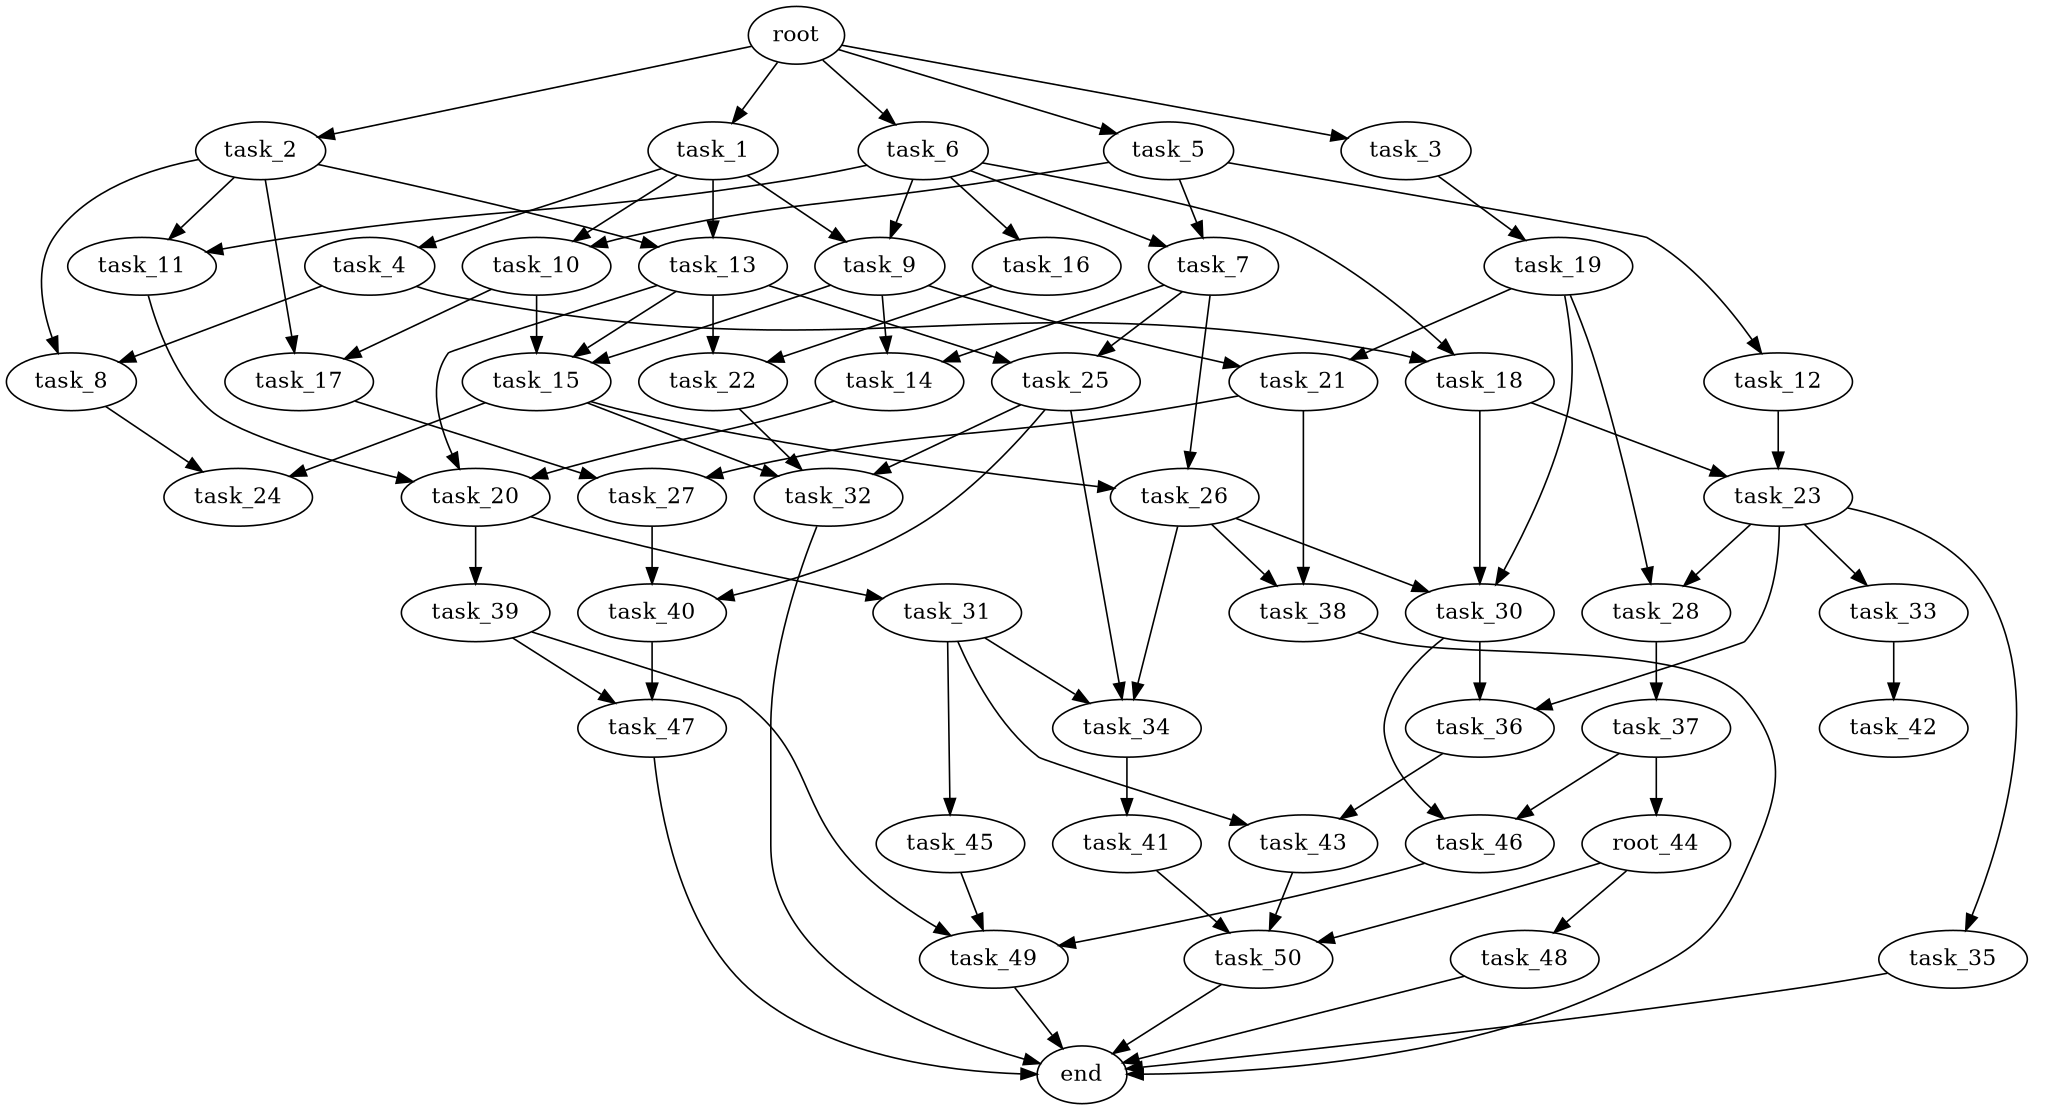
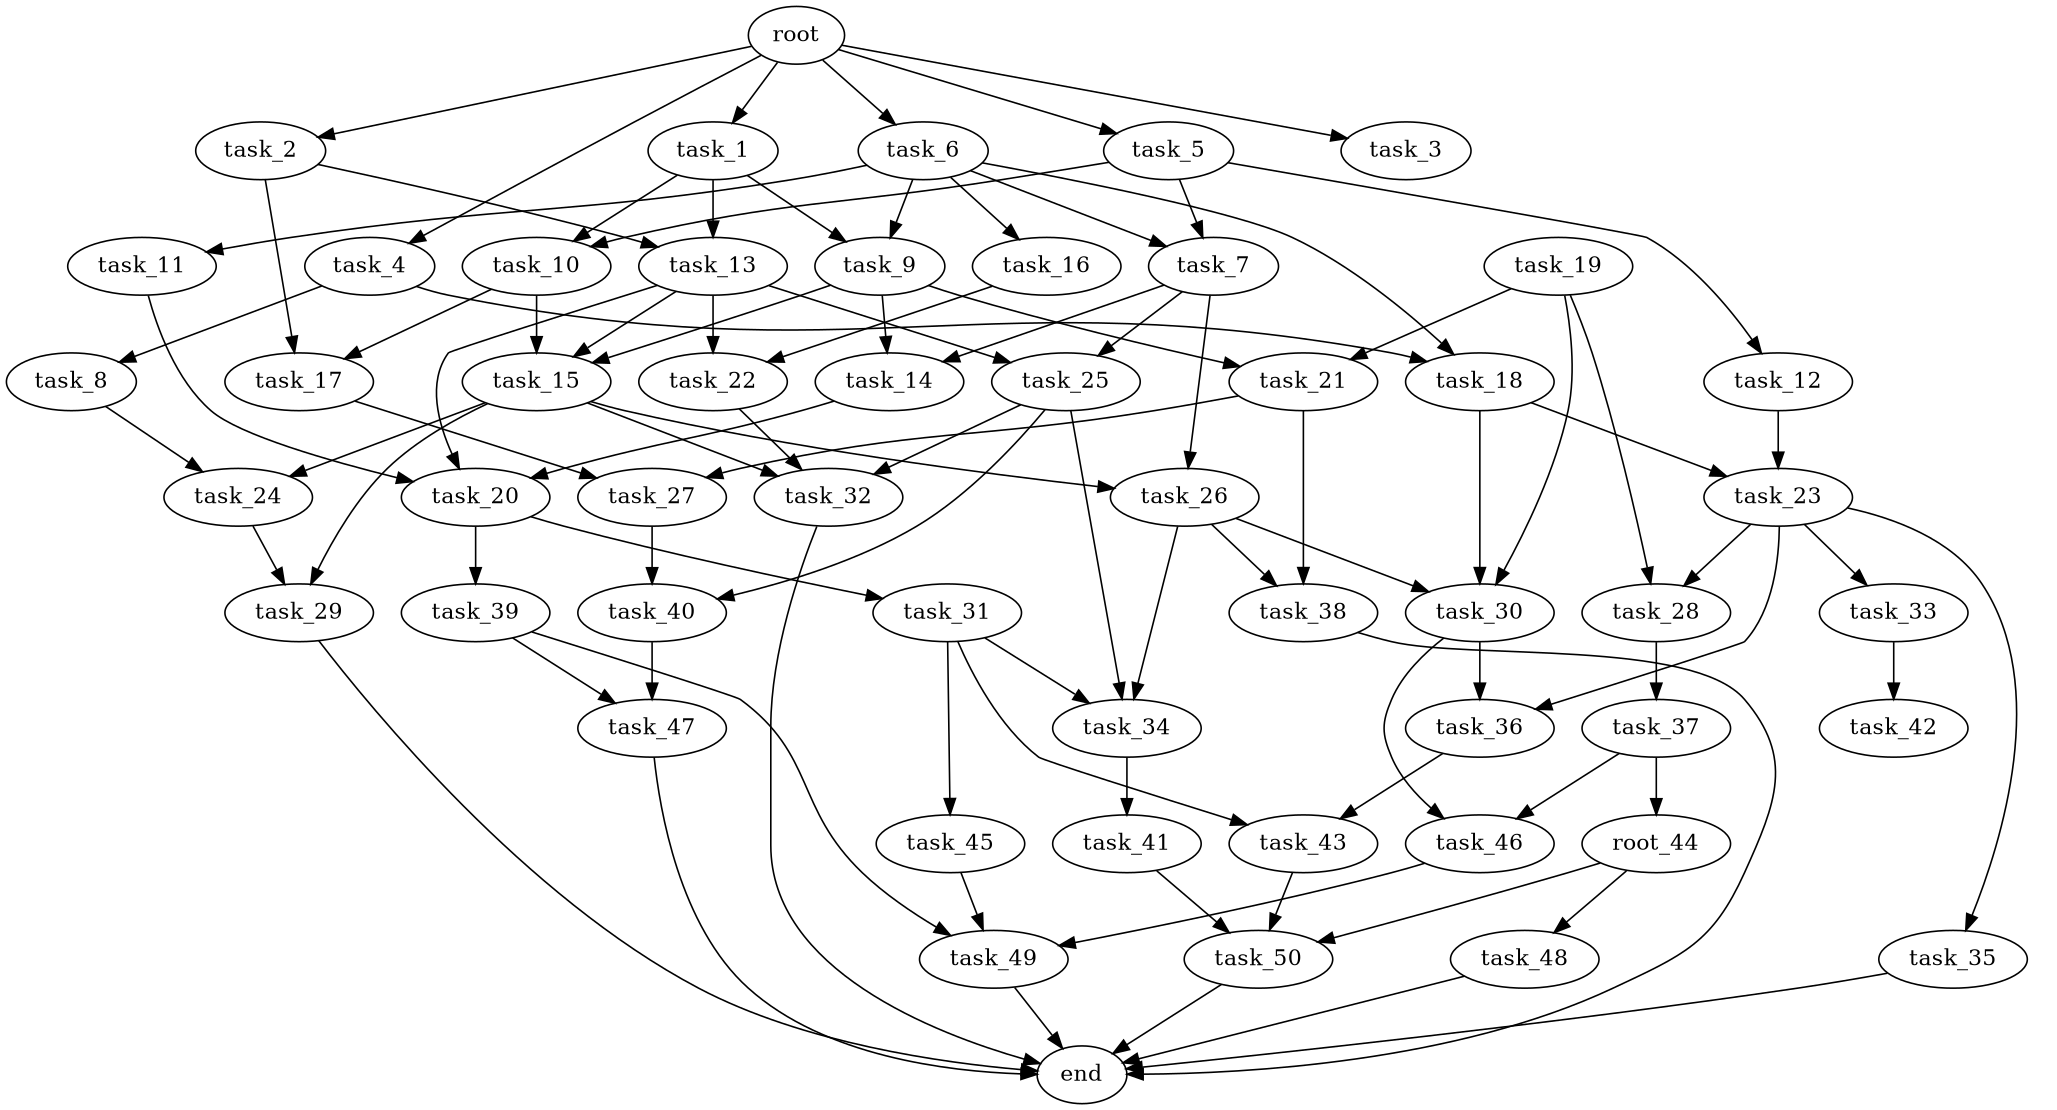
edge "task_3" -> "task_19": removed
edge "task_1" -> "task_4": now "root" -> "task_4"
edge "task_2" -> "task_11": removed
edge "task_2" -> "task_8": removed
node "task_29": added
